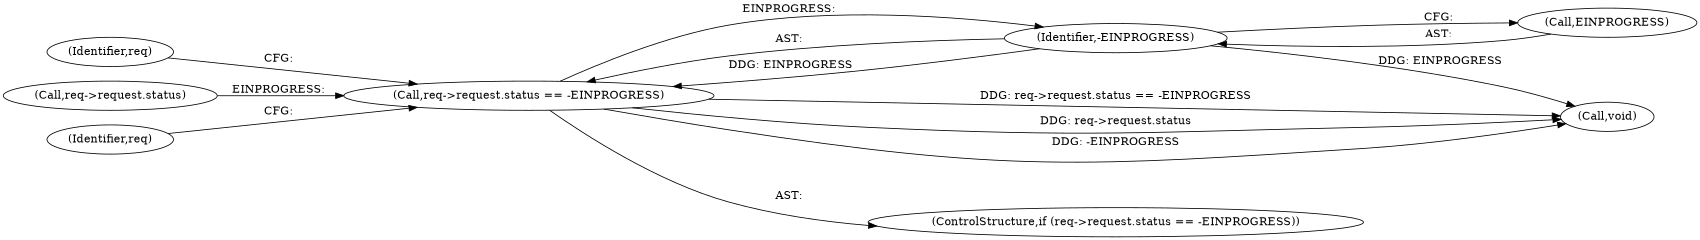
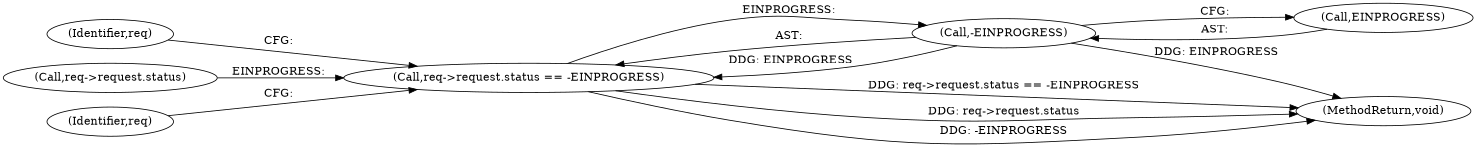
node "(Identifier,-EINPROGRESS)": label "(Identifier,-EINPROGRESS)" -> "(Call,-EINPROGRESS)"
node "(Call,void)": label "(Call,void)" -> "(MethodReturn,void)"
node "(ControlStructure,if (req->request.status == -EINPROGRESS))": removed
